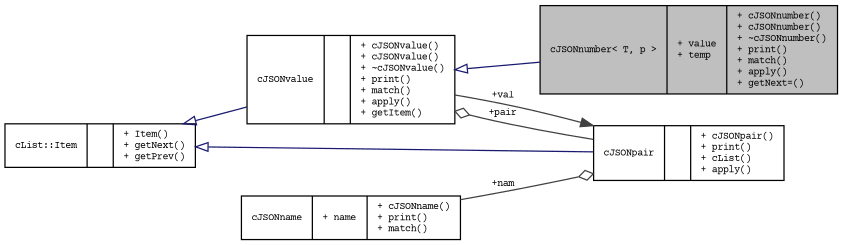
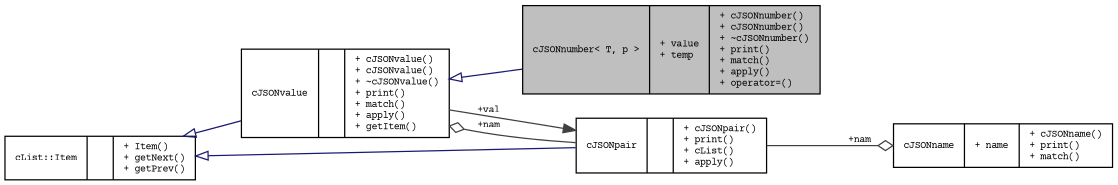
node "cJSONnumber< T, p >": text "+ getNext=()" -> "+ operator=()"
edge "cJSONpair" -> "cJSONvalue": label " +pair" -> " +nam"
edge "cJSONname" -> "cJSONpair": reversed
